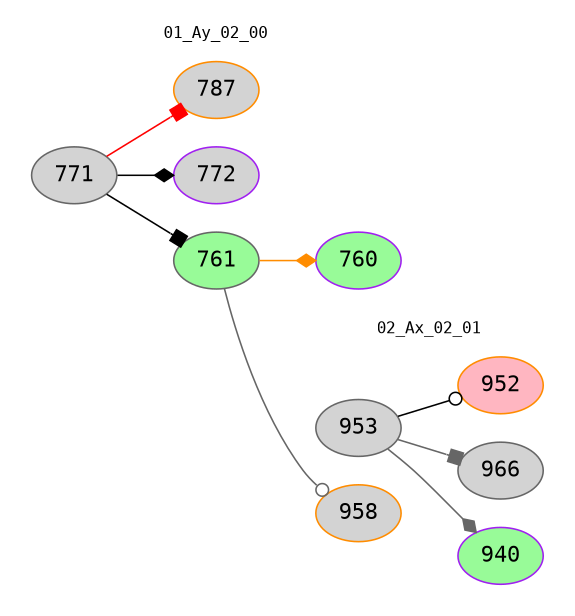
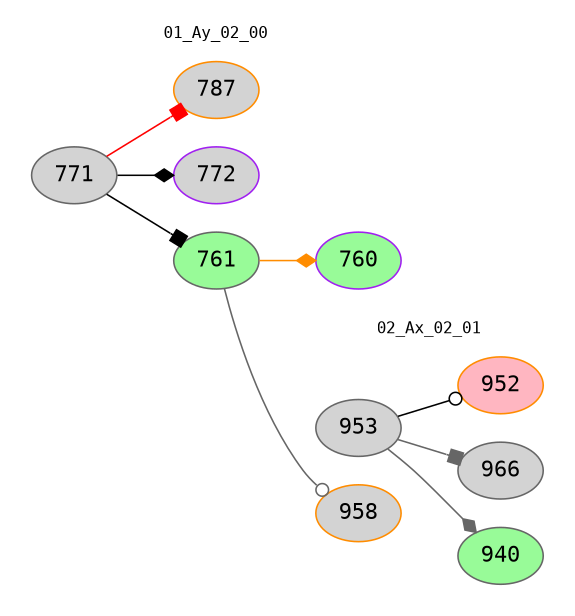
node "940": color purple -> gray40
